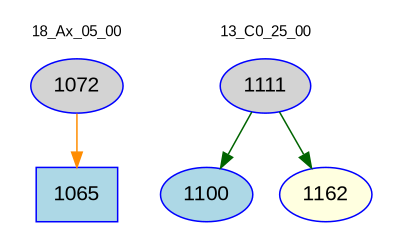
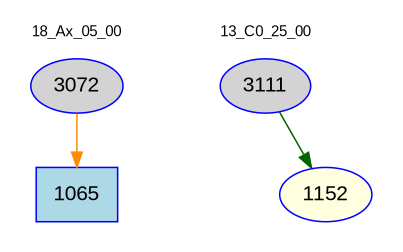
node "1072": label "1072" -> "3072"
node "1111": label "1111" -> "3111"
node "1100": removed
node "1162": label "1162" -> "1152"
